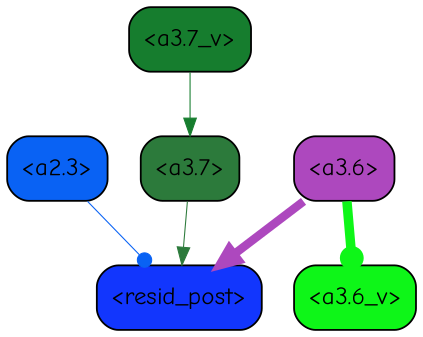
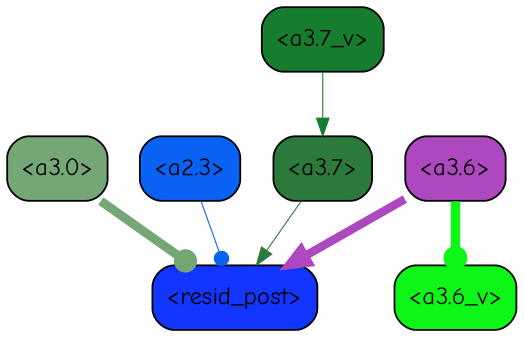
node "<a3.0>": added
